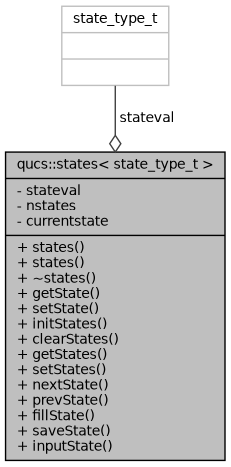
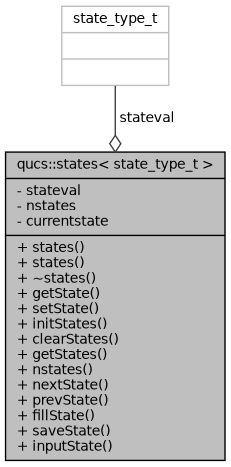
node "qucs::states< state_type_t >": text "+ setStates()" -> "+ nstates()"
